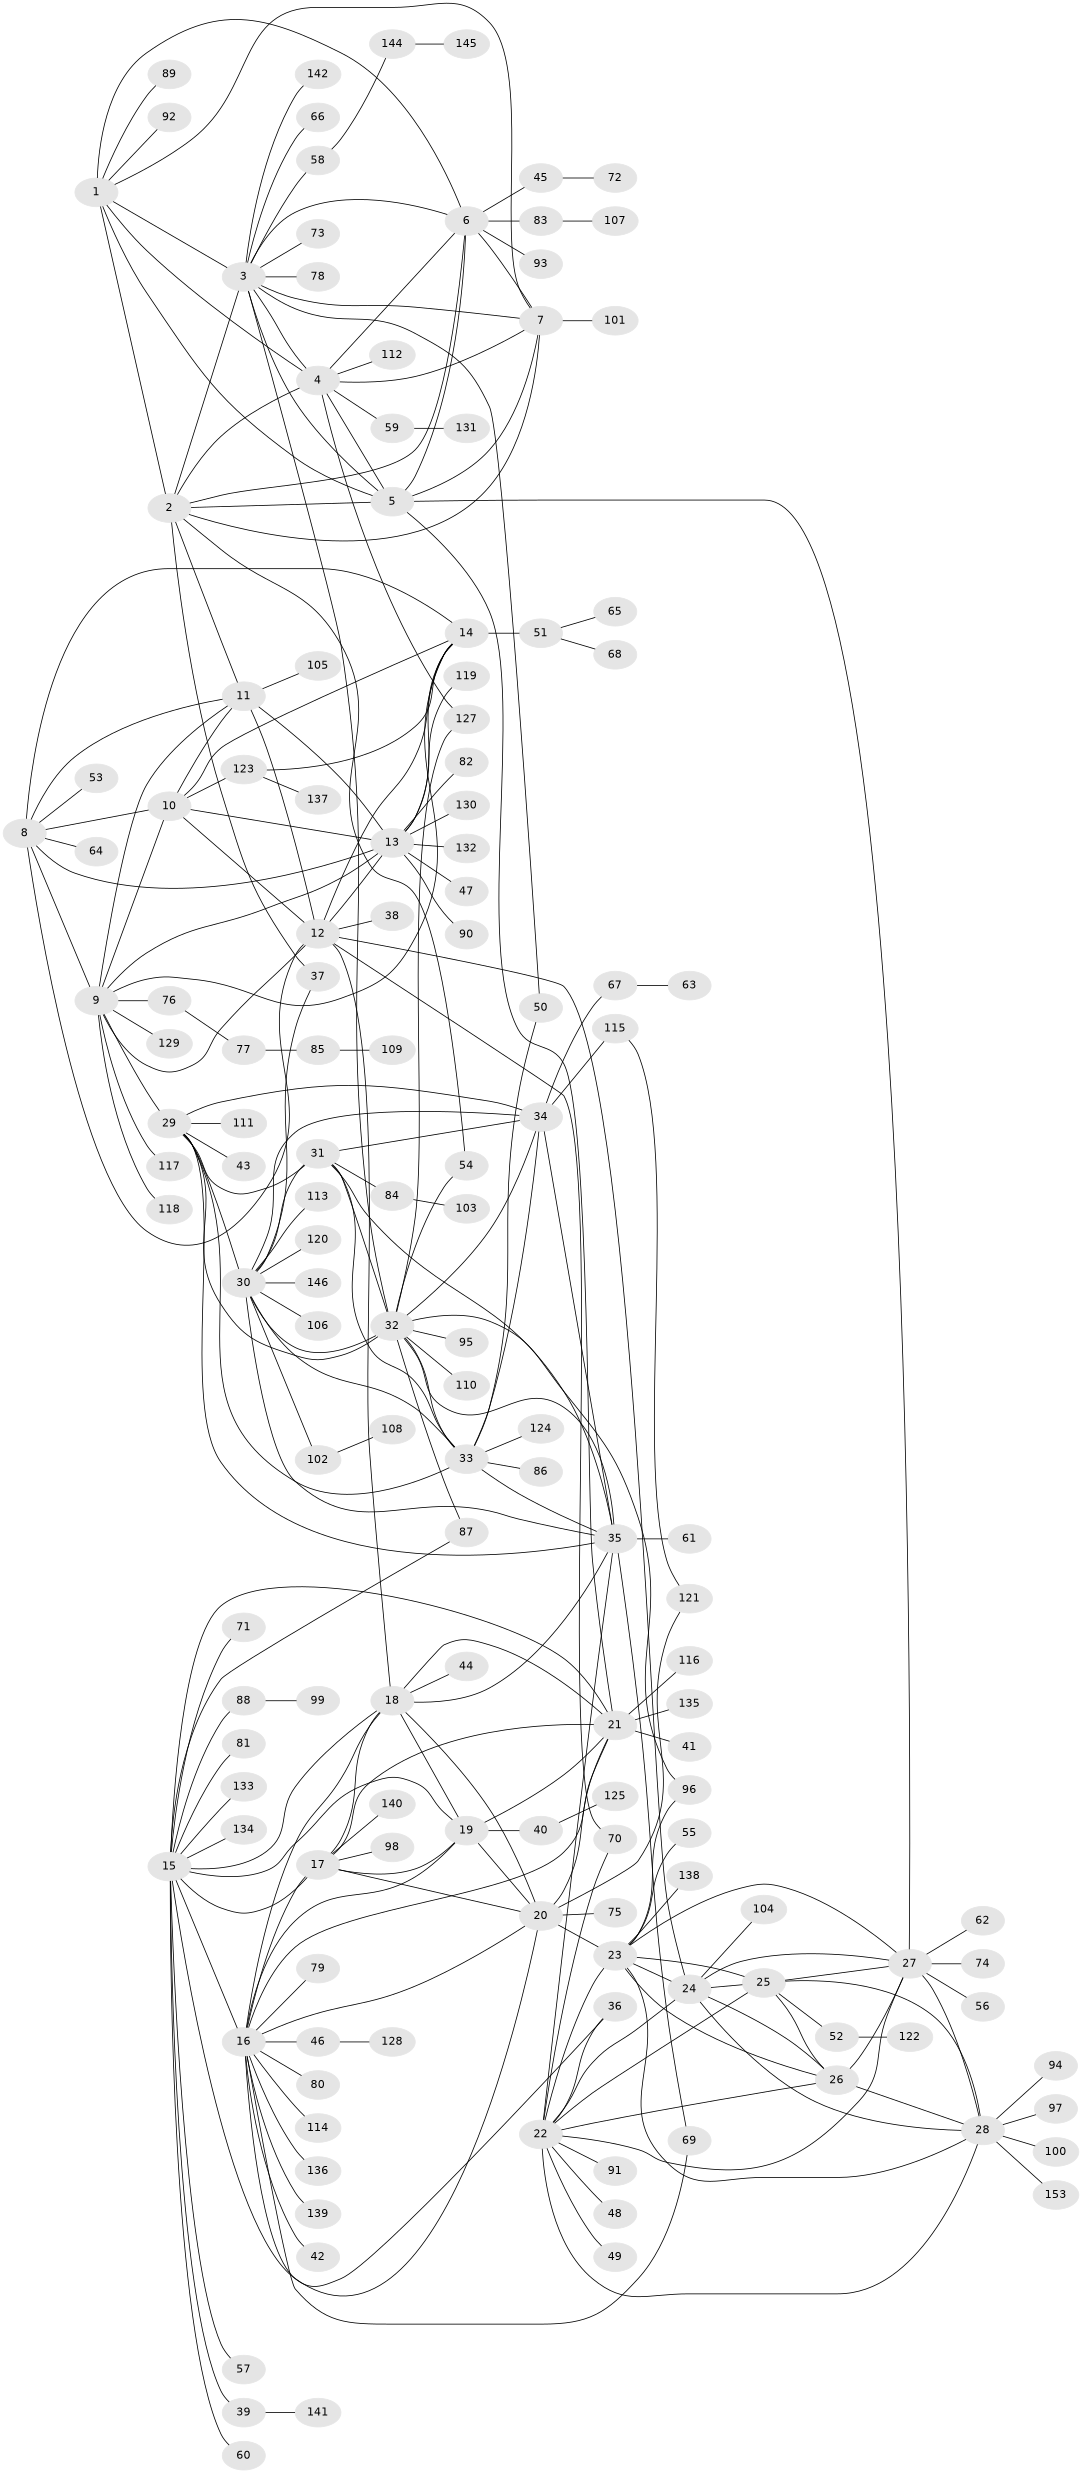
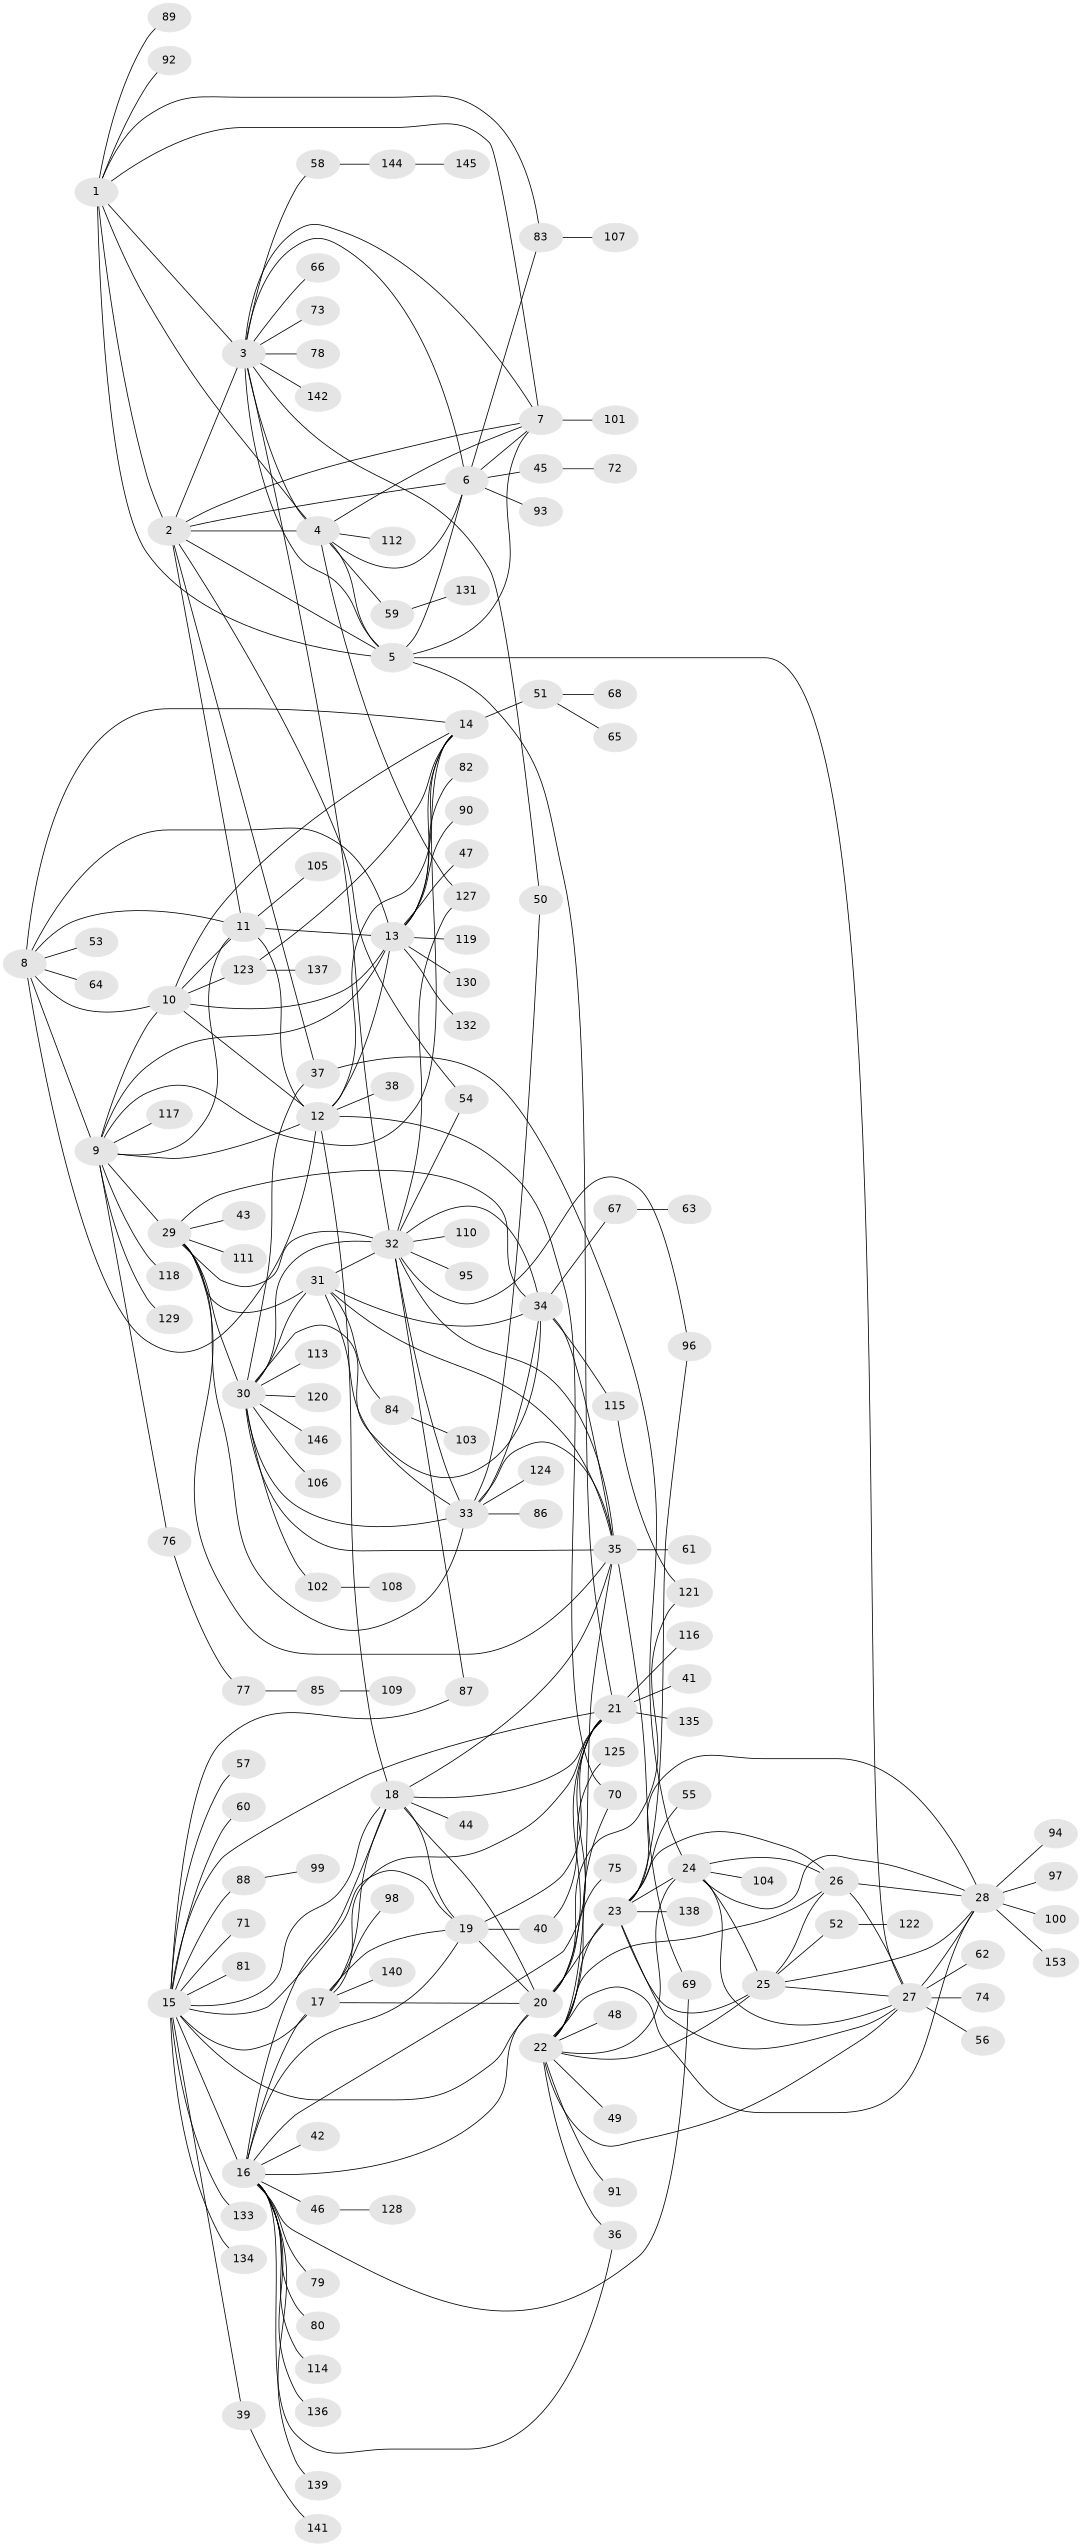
edge "1" -- "6": now "1" -- "83"
edge "12" -- "24": now "37" -- "24"
